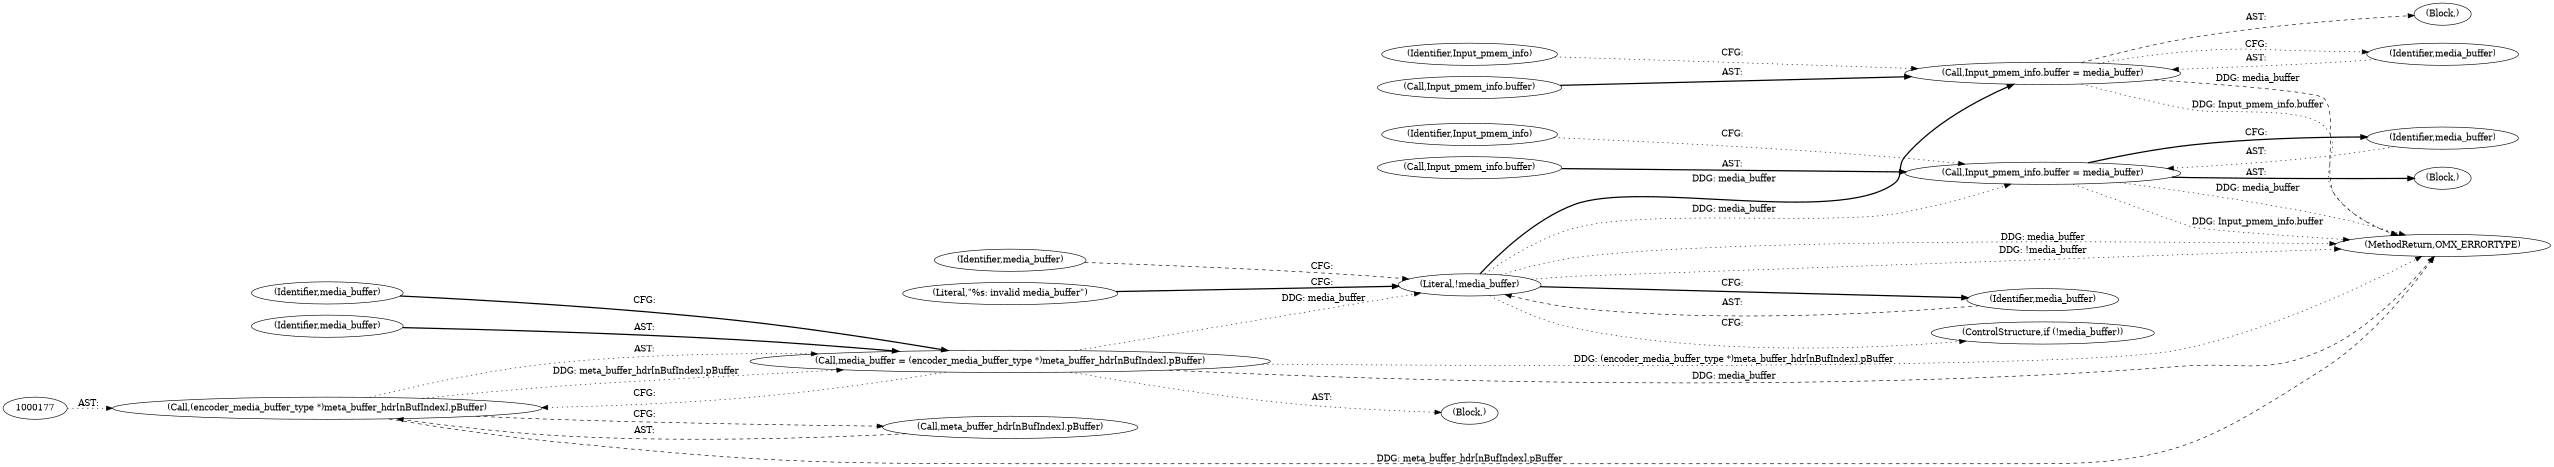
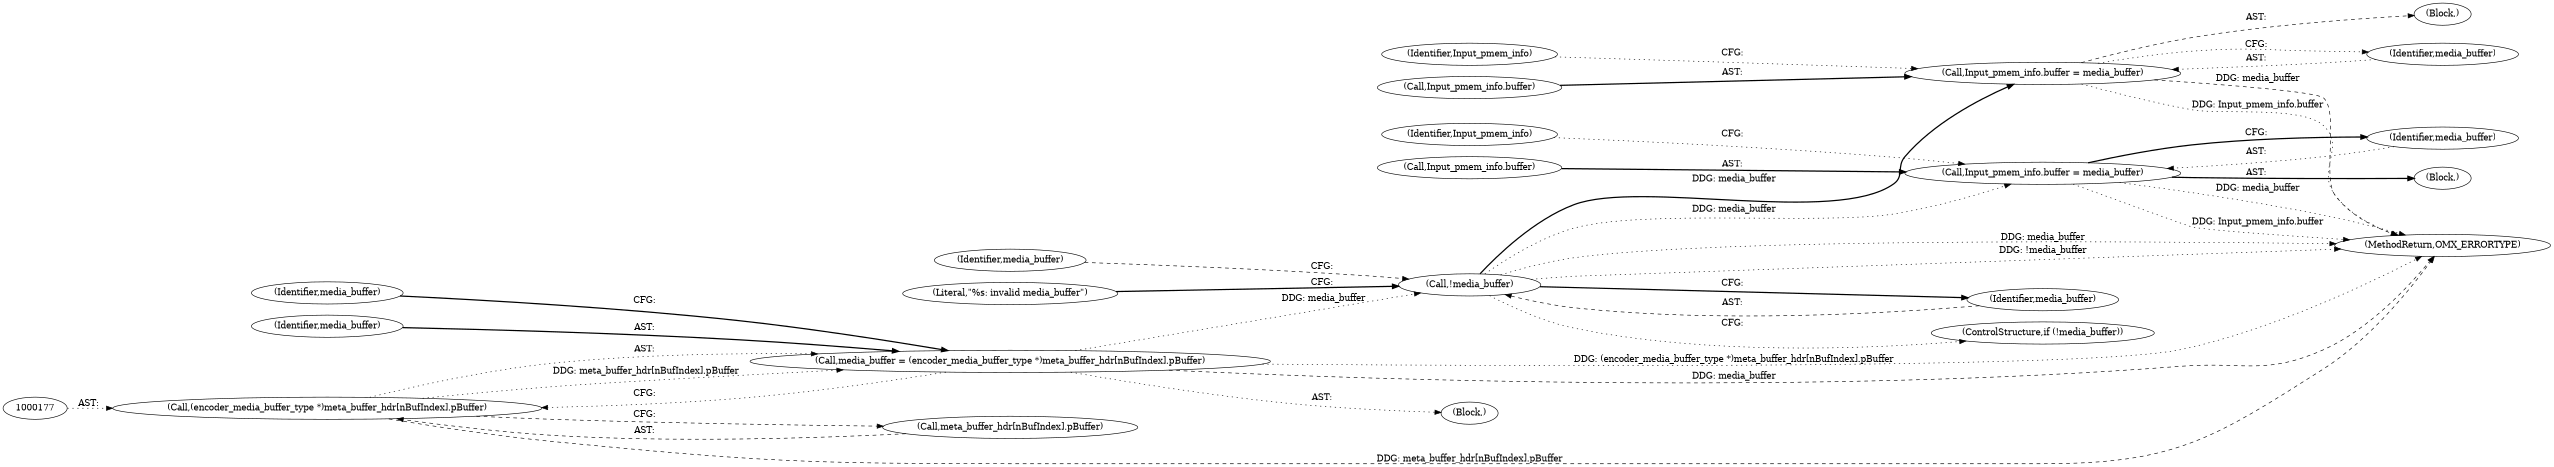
node "(Literal,!media_buffer)": label "(Literal,!media_buffer)" -> "(Call,!media_buffer)"
